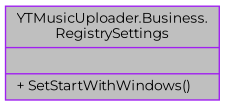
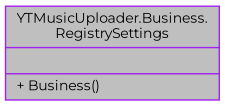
node "YTMusicUploader.Business.": text "+ SetStartWithWindows()" -> "+ Business()"
